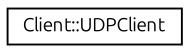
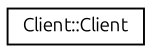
node "Client::UDPClient": label "Client::UDPClient" -> "Client::Client"
